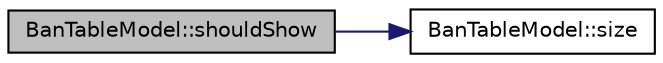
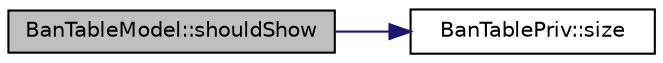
node "BanTableModel::size": label "BanTableModel::size" -> "BanTablePriv::size"
